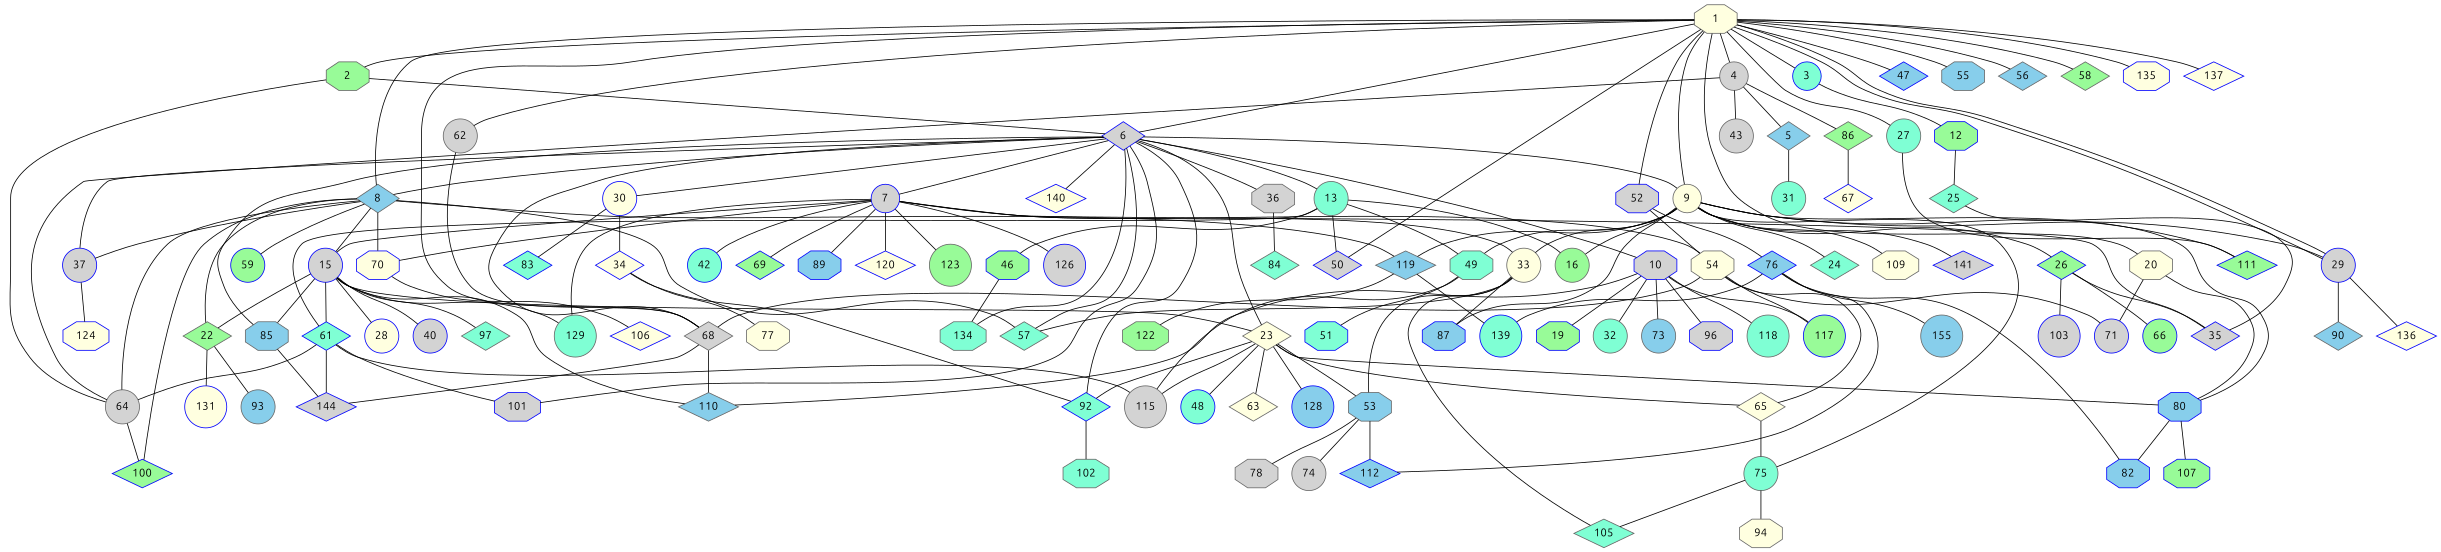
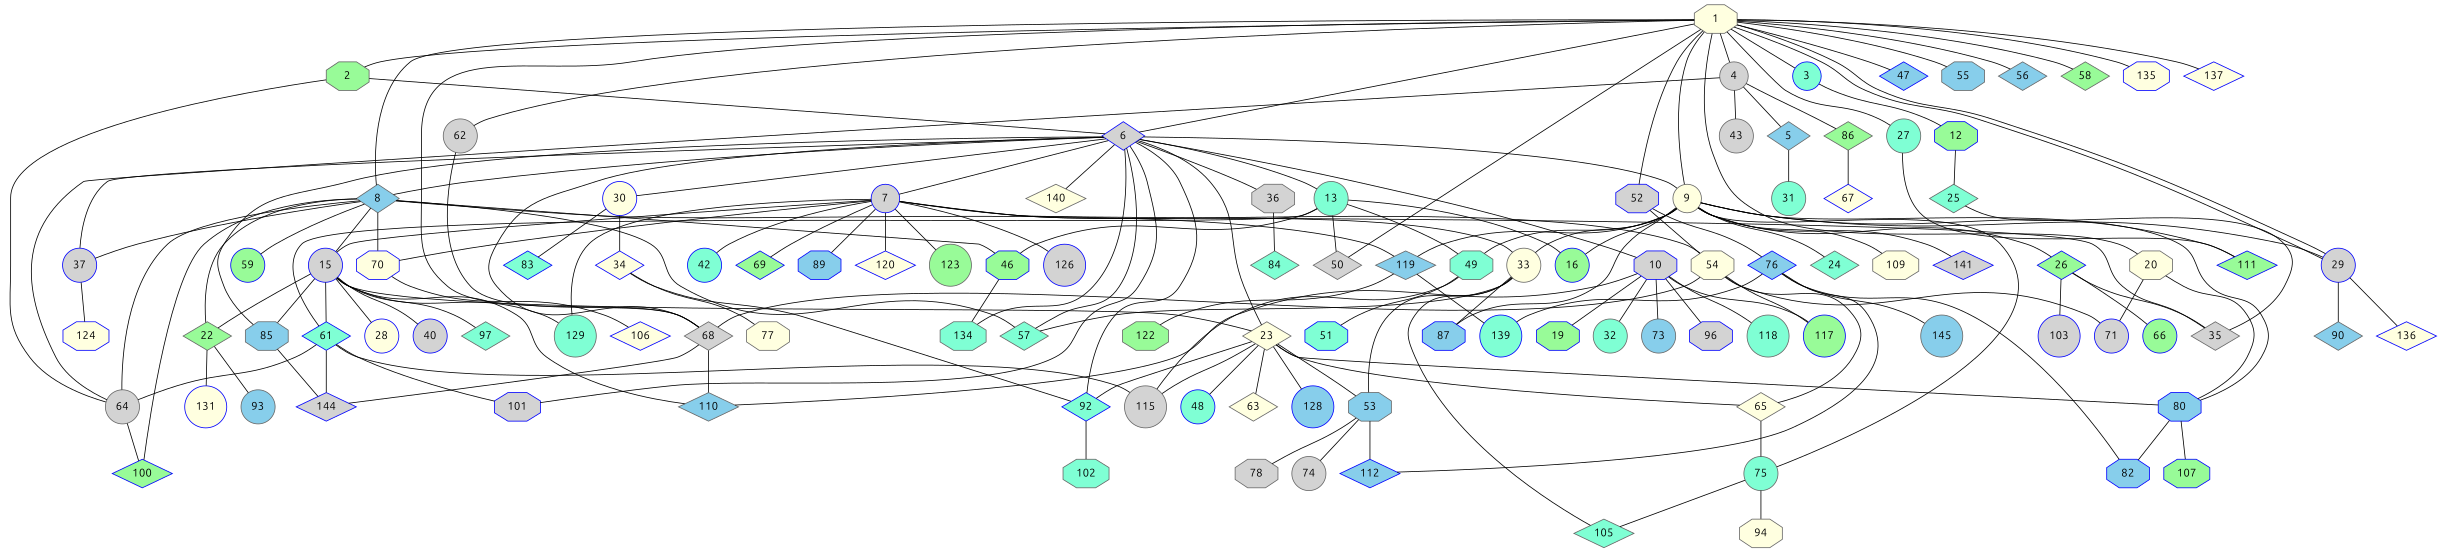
node "140": color blue -> gray40
edge "8" -- "46": added
node "50": color blue -> gray40
node "16": color gray40 -> blue
node "155": label "155" -> "145"
node "35": color blue -> gray40
